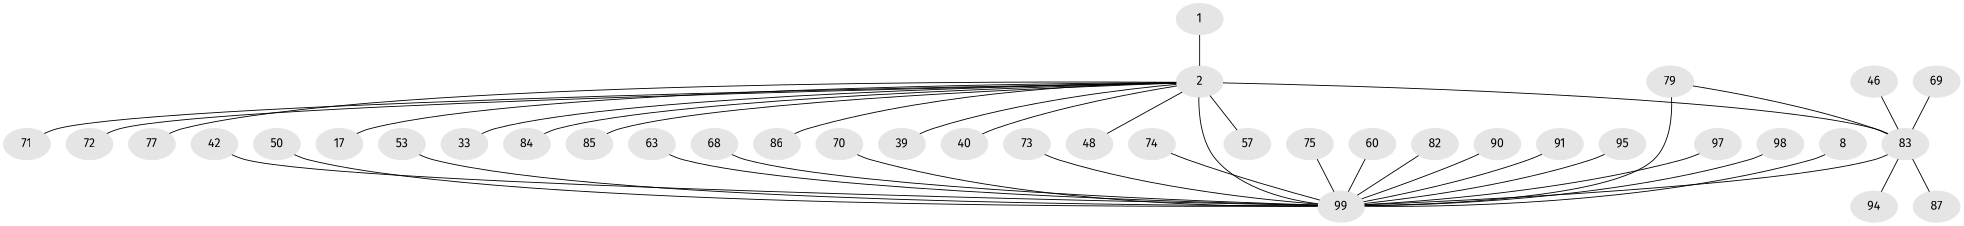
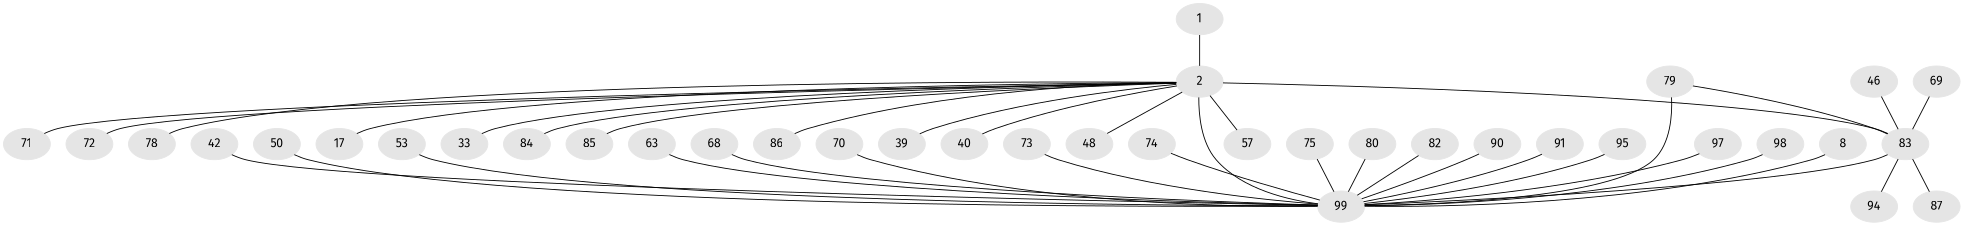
node "77": label "77" -> "78"
node "60": label "60" -> "80"
